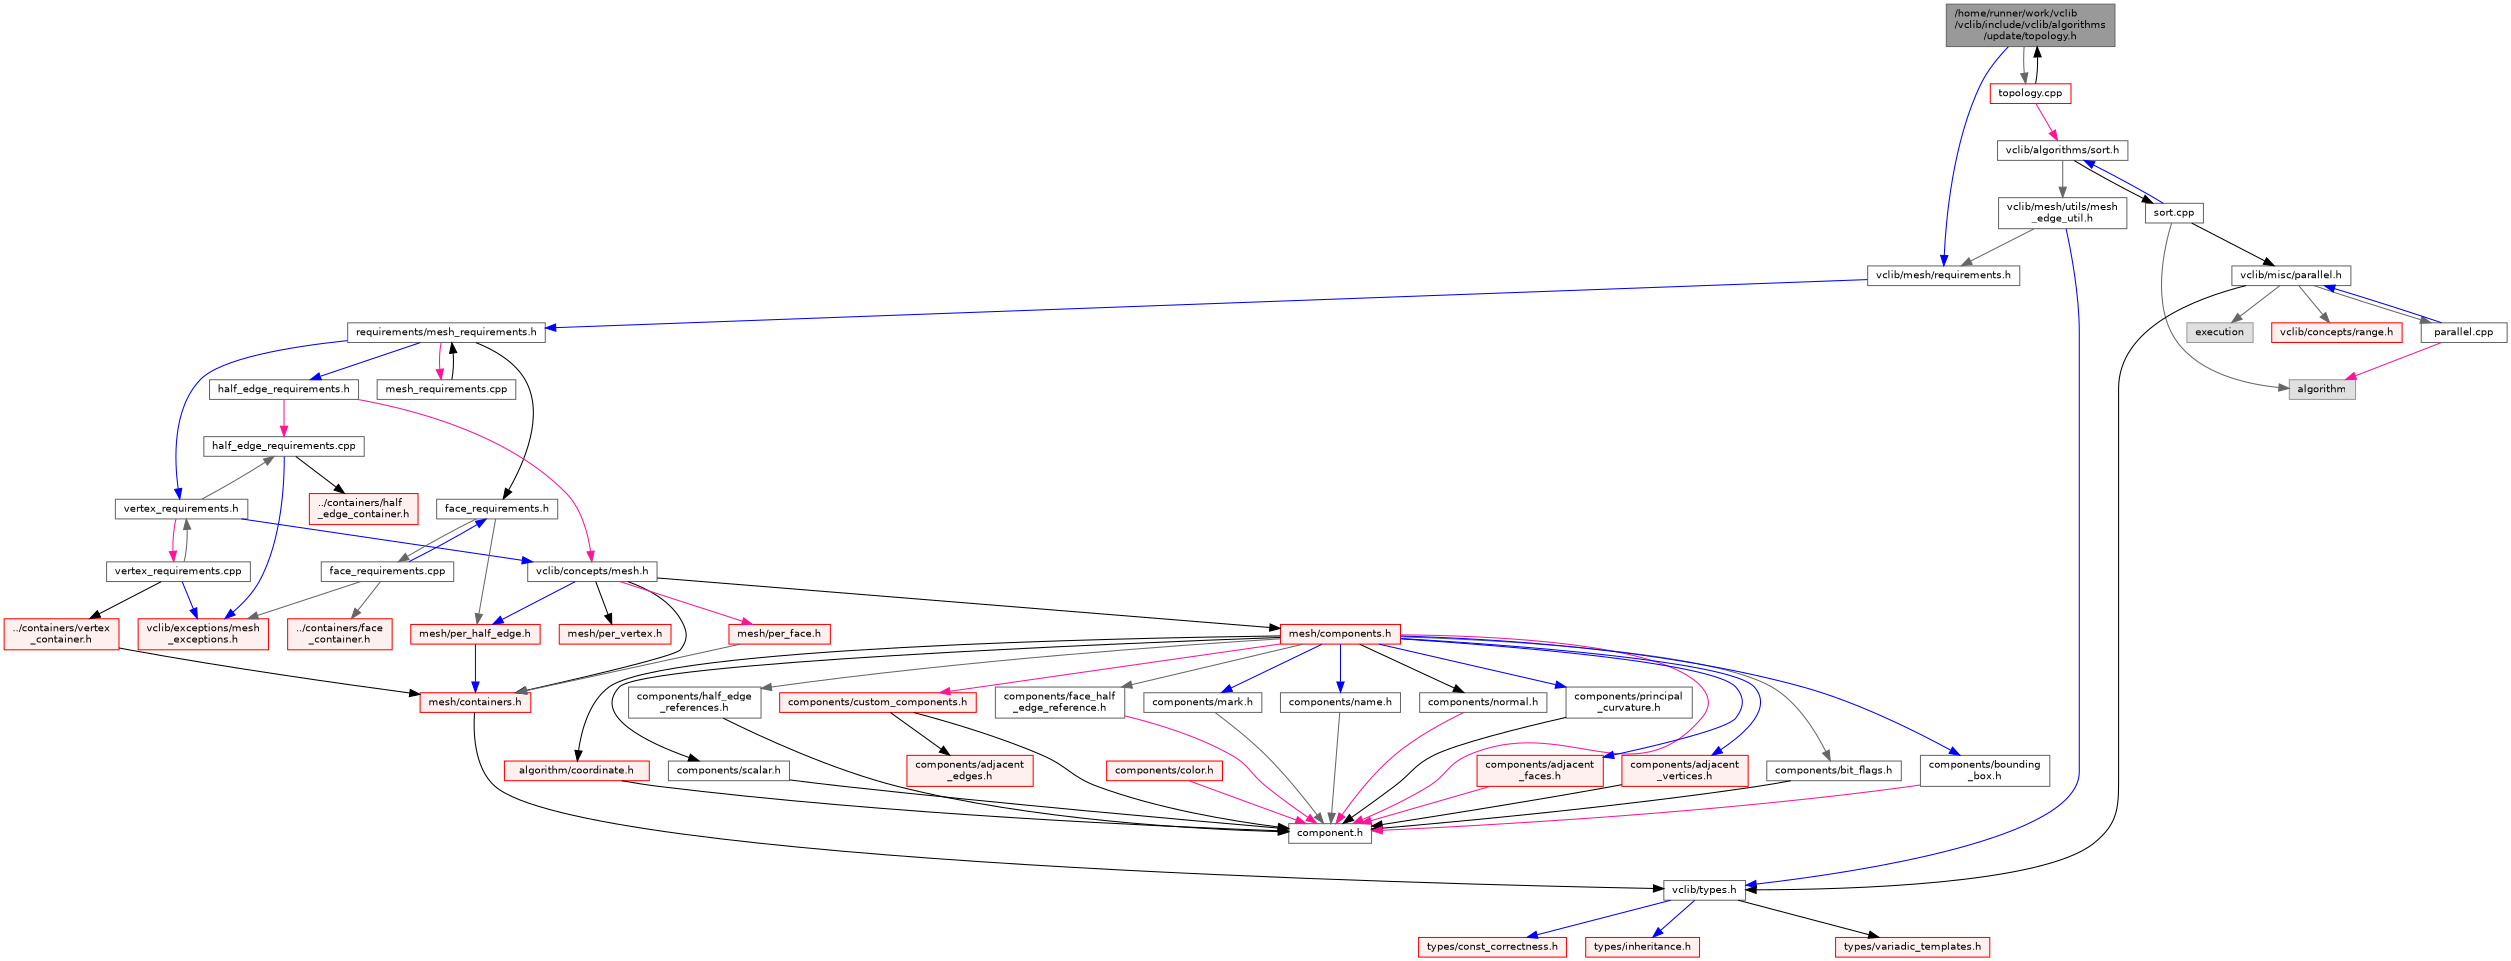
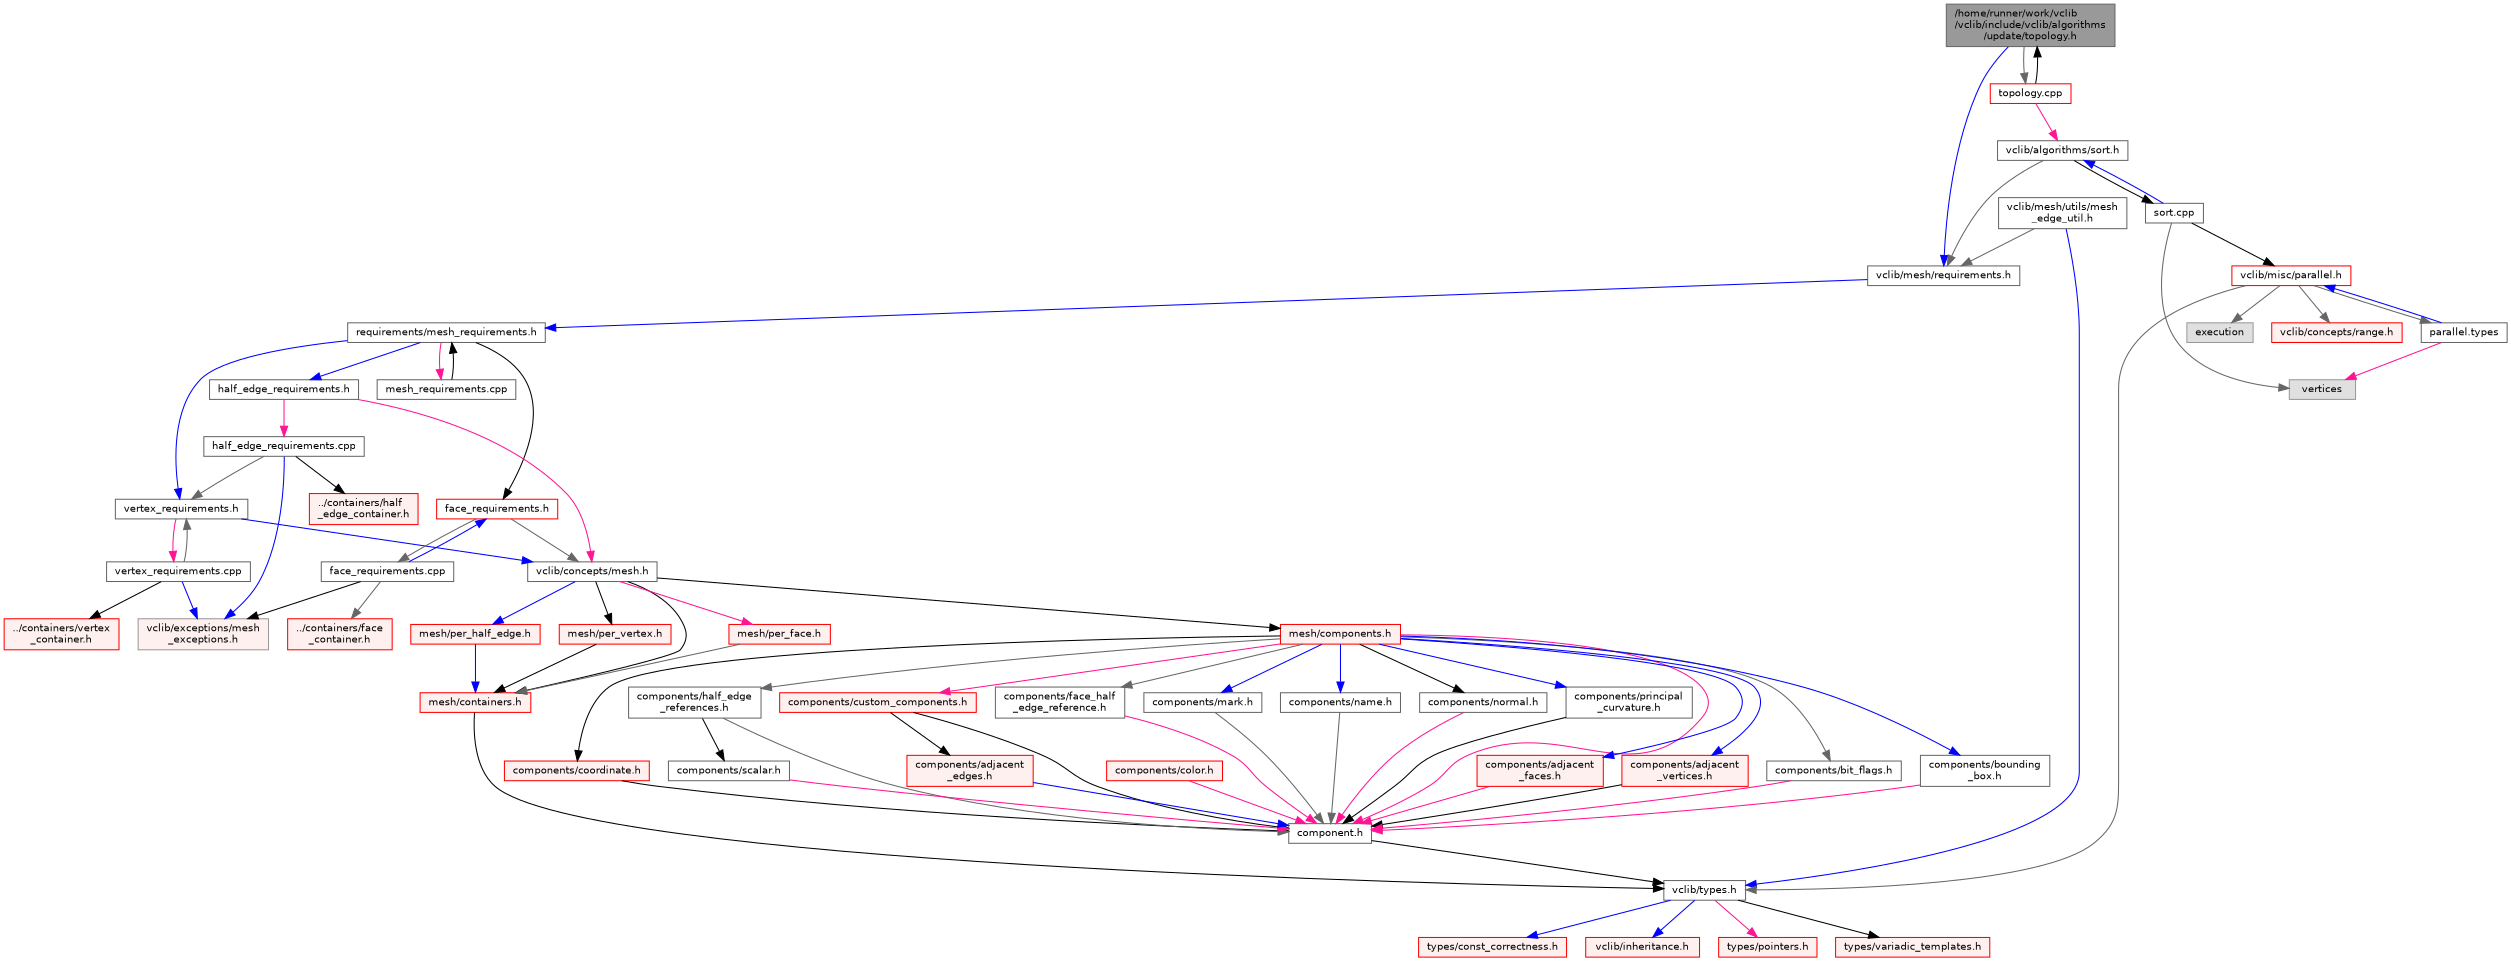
edge "vclib/algorithms/sort.h" -> "vclib/mesh/utils/mesh _edge_util.h": now "vclib/algorithms/sort.h" -> "vclib/mesh/requirements.h"
node "vclib/misc/parallel.h": color grey40 -> red
node "parallel.cpp": label "parallel.cpp" -> "parallel.types"
node "algorithm": label "algorithm" -> "vertices"
edge "vertex_requirements.h" -> "half_edge_requirements.cpp": reversed
node "face_requirements.h": color grey40 -> red
edge "face_requirements.h" -> "mesh/per_half_edge.h": now "face_requirements.h" -> "vclib/concepts/mesh.h"
edge "face_requirements.cpp" -> "vclib/exceptions/mesh _exceptions.h": color gray40 -> black
node "vclib/exceptions/mesh _exceptions.h": color red -> grey60
edge "mesh/components.h" -> "components/scalar.h": now "components/half_edge _references.h" -> "components/scalar.h"
edge "../containers/vertex _container.h" -> "mesh/containers.h": now "mesh/per_vertex.h" -> "mesh/containers.h"
edge "vclib/misc/parallel.h" -> "vclib/types.h": color black -> gray40
node "algorithm/coordinate.h": label "algorithm/coordinate.h" -> "components/coordinate.h"
edge "components/half_edge _references.h" -> "component.h": color black -> gray40
edge "components/adjacent _edges.h" -> "component.h": added
edge "components/scalar.h" -> "component.h": color black -> deeppink
edge "components/bit_flags.h" -> "component.h": color black -> deeppink
edge "component.h" -> "vclib/types.h": added
node "types/inheritance.h": label "types/inheritance.h" -> "vclib/inheritance.h"
node "types/pointers.h": added
